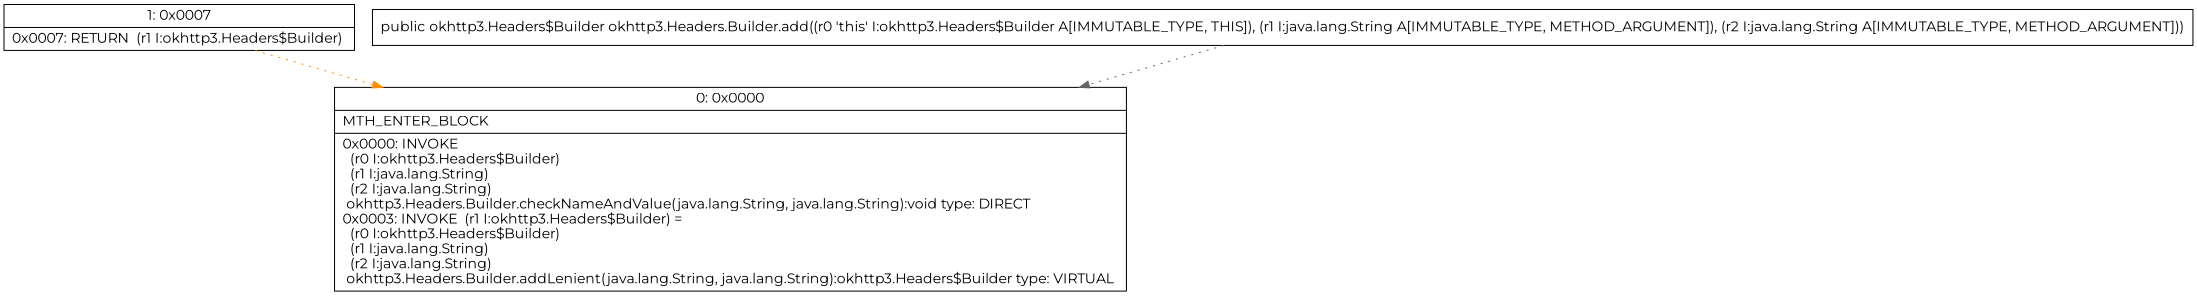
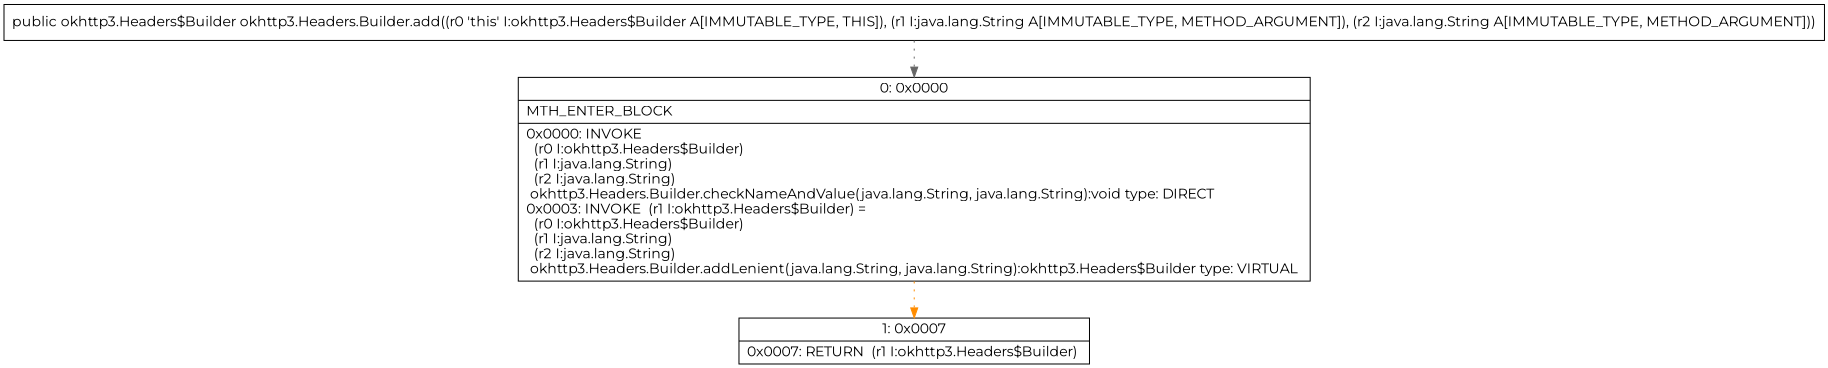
edge "1: 0x0007" -> "0: 0x0000": reversed
